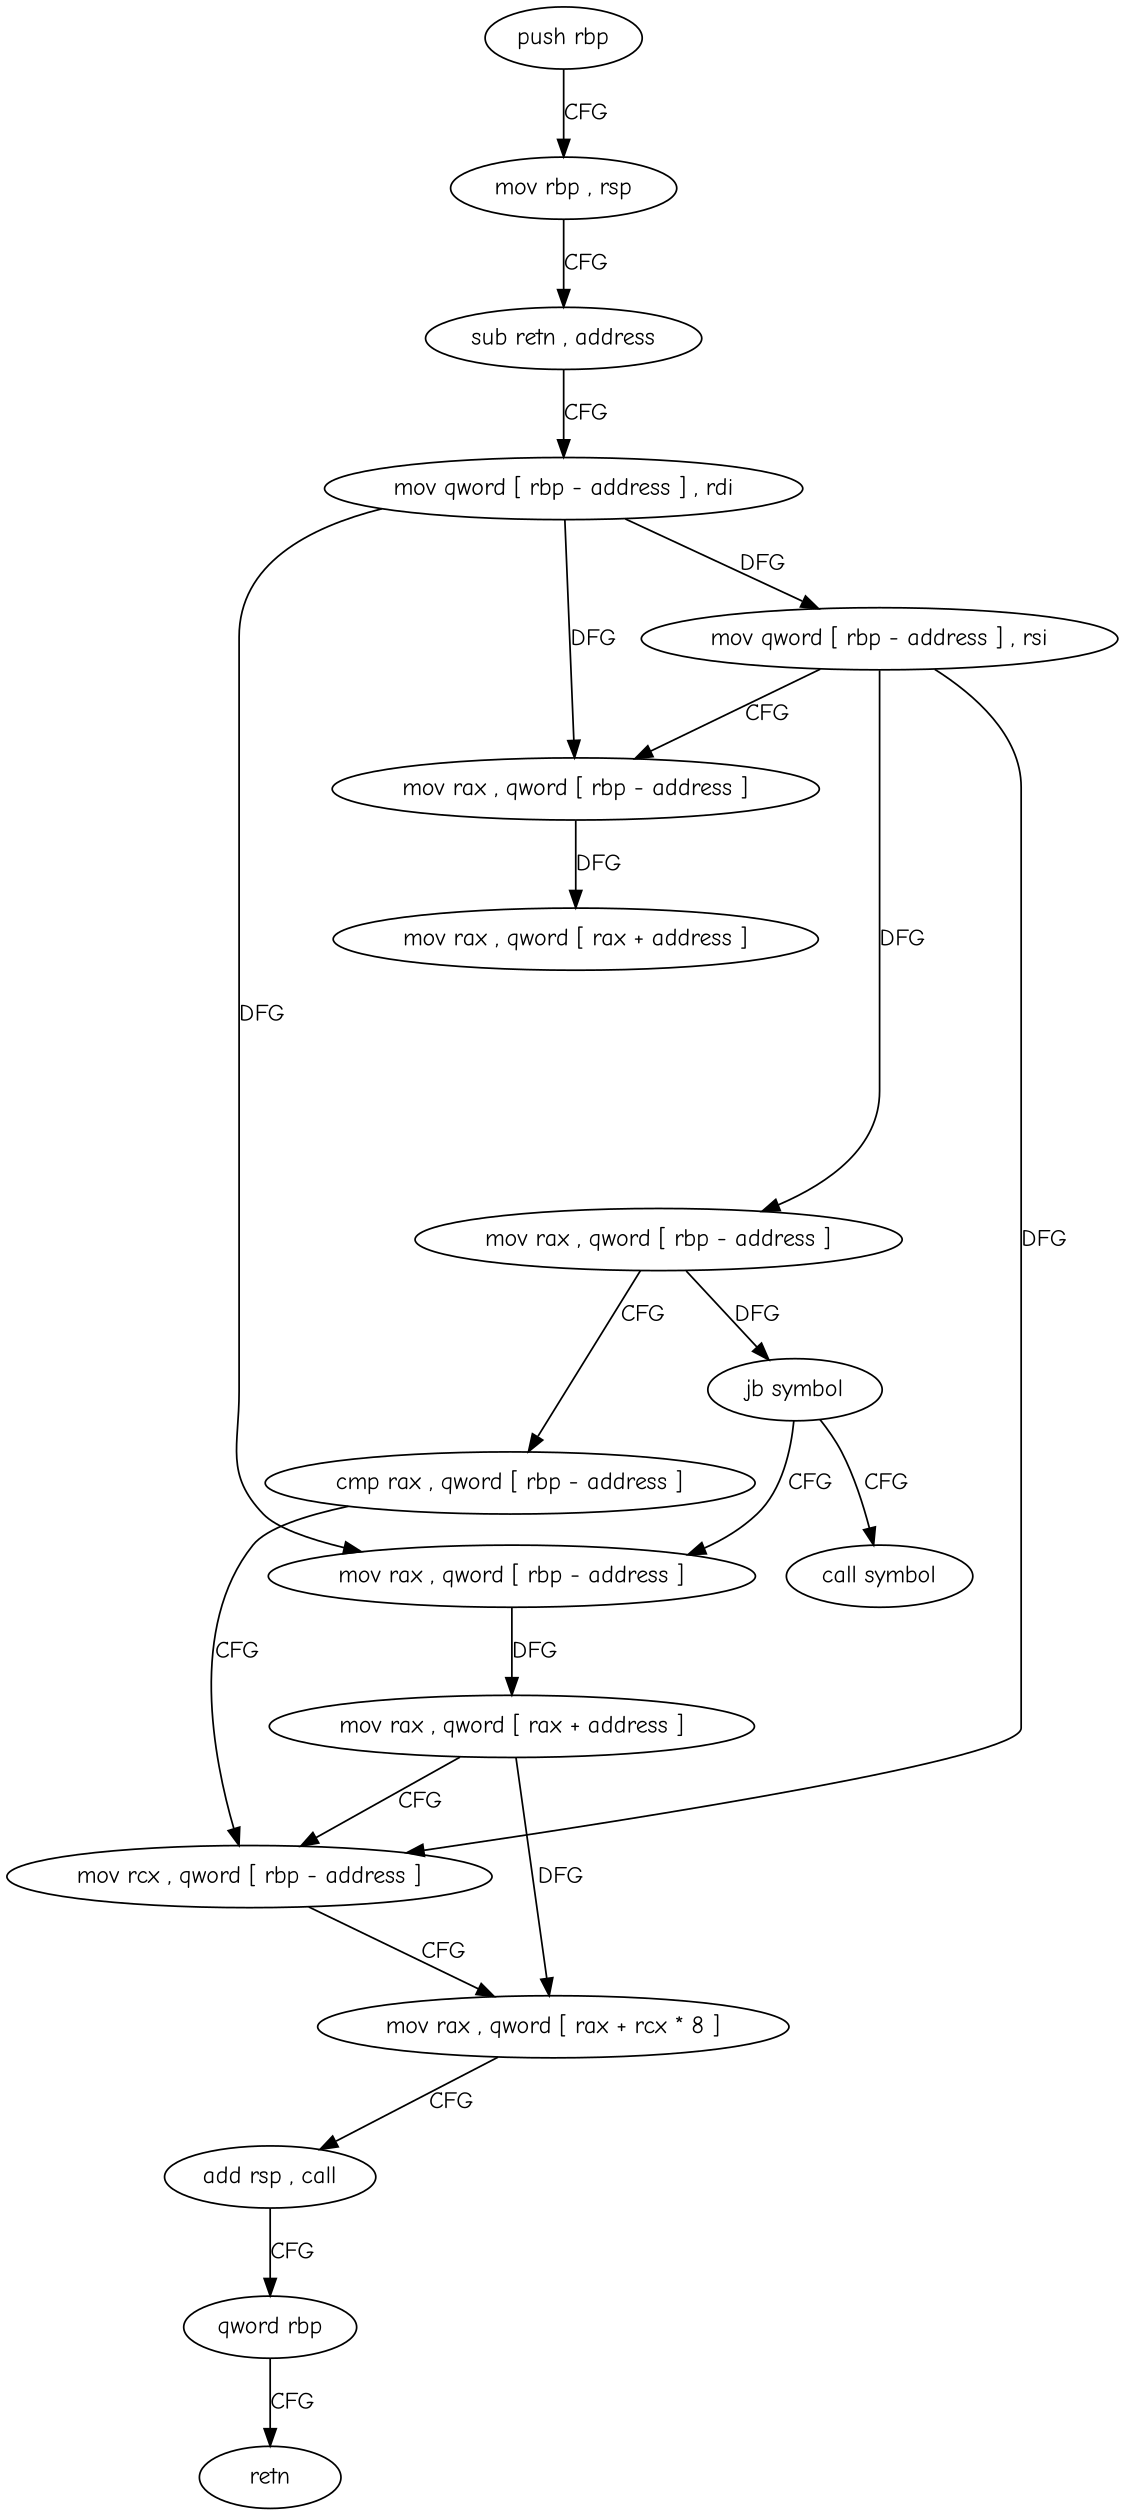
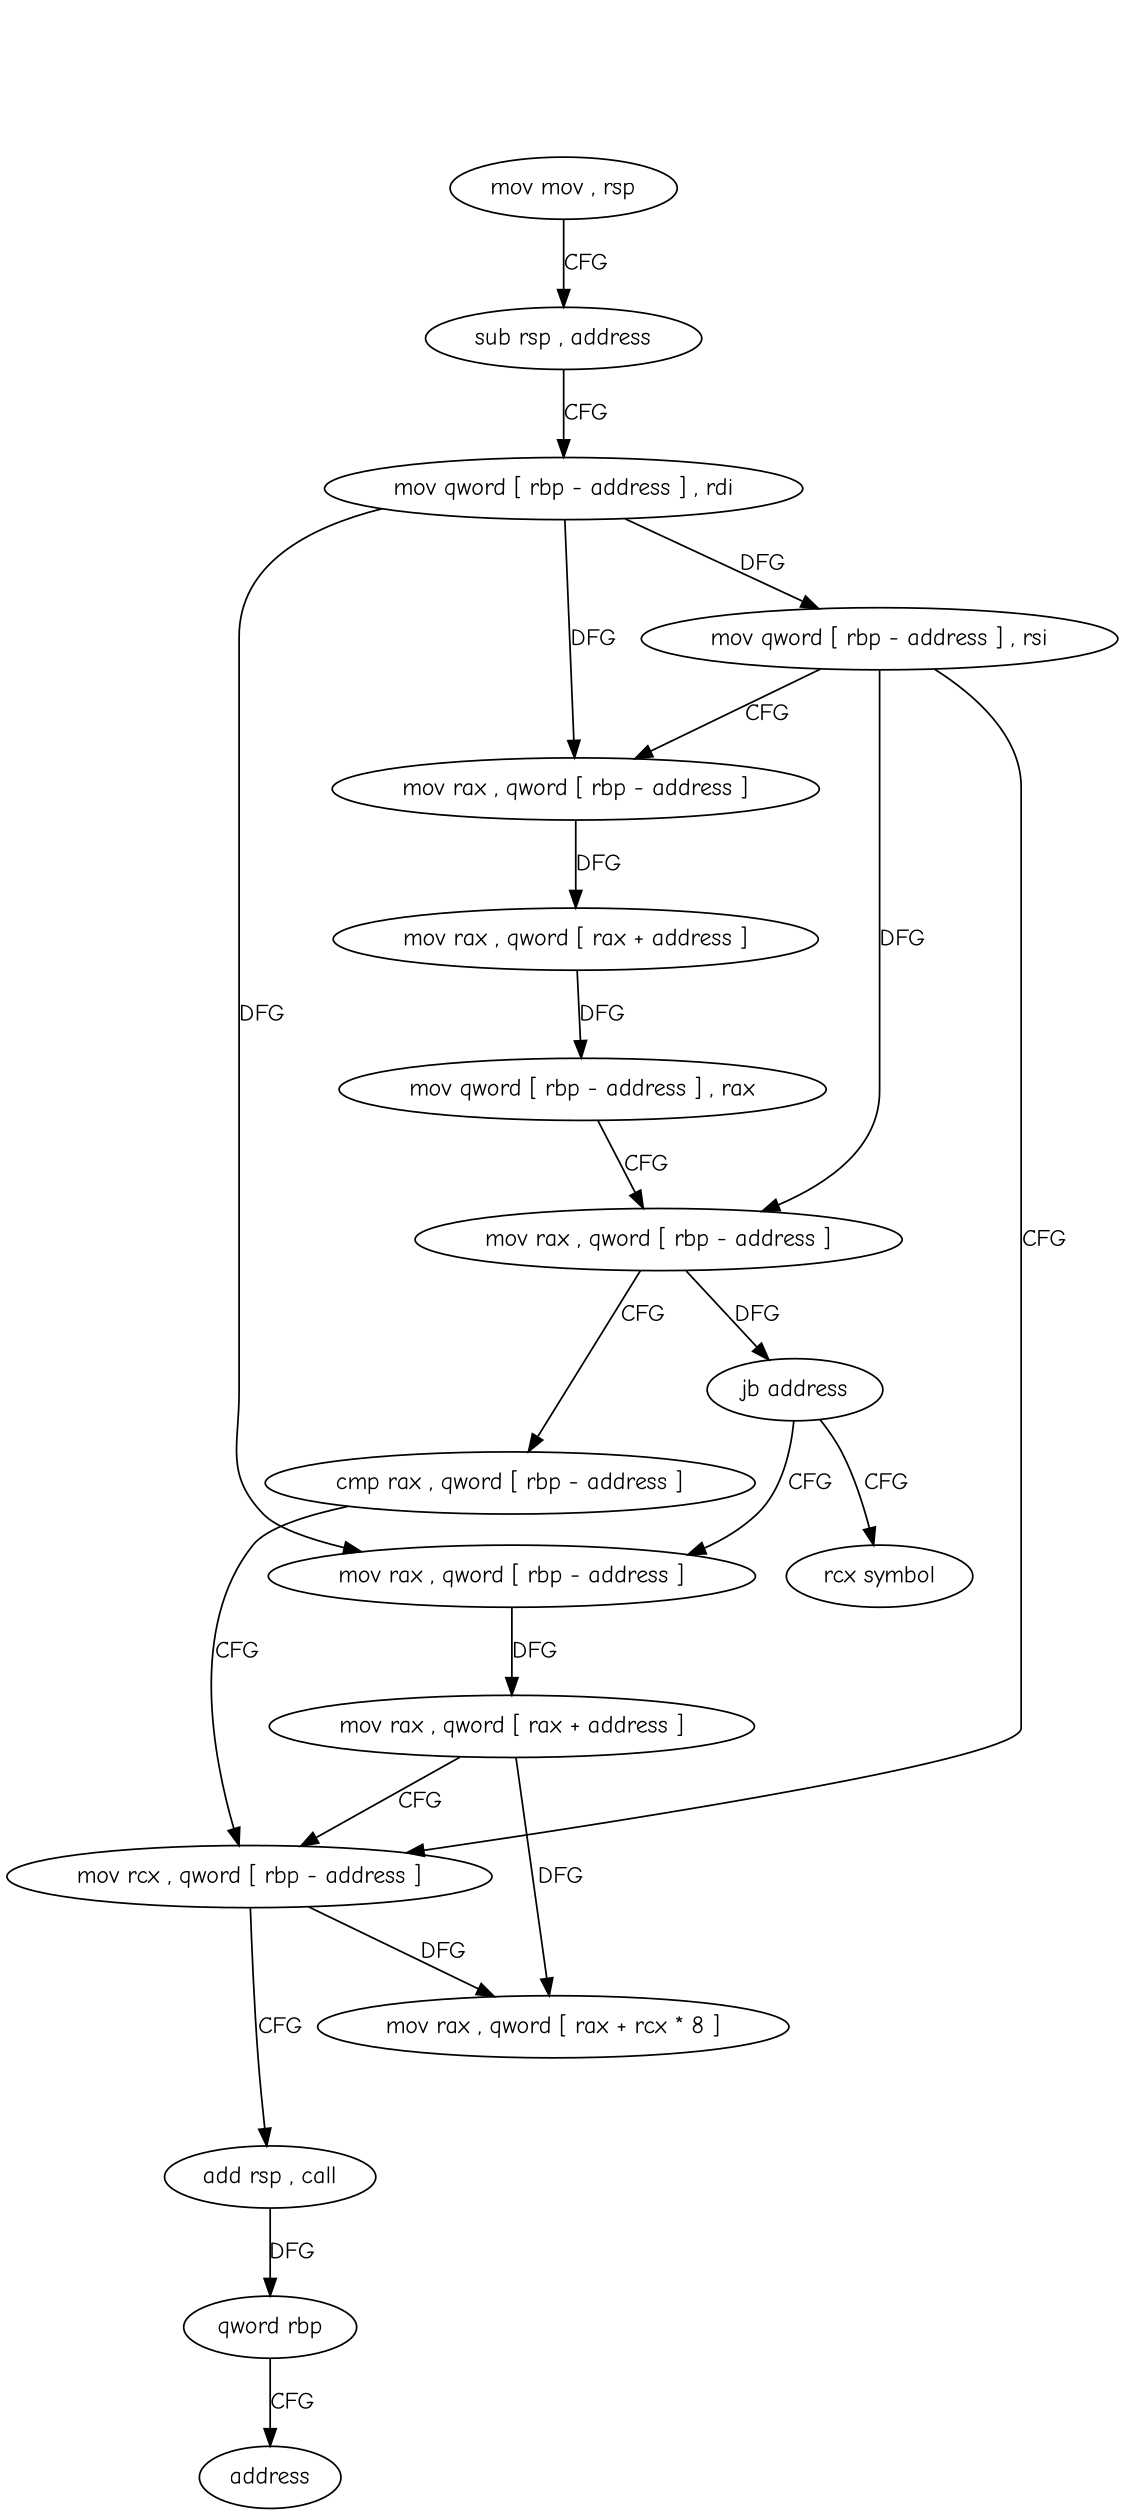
node "push rbp": removed
node "mov rbp , rsp": label "mov rbp , rsp" -> "mov mov , rsp"
node "sub retn , address": label "sub retn , address" -> "sub rsp , address"
node "mov qword [ rbp - address ] , rax": added
edge "mov qword [ rbp - address ] , rsi" -> "mov rcx , qword [ rbp - address ]": label "DFG" -> "CFG"
node "jb symbol": label "jb symbol" -> "jb address"
node "call symbol": label "call symbol" -> "rcx symbol"
edge "mov rcx , qword [ rbp - address ]" -> "mov rax , qword [ rax + rcx * 8 ]": label "CFG" -> "DFG"
edge "mov rax , qword [ rax + rcx * 8 ]" -> "add rsp , call": now "mov rcx , qword [ rbp - address ]" -> "add rsp , call"
edge "add rsp , call" -> "qword rbp": label "CFG" -> "DFG"
node "retn": label "retn" -> "address"
